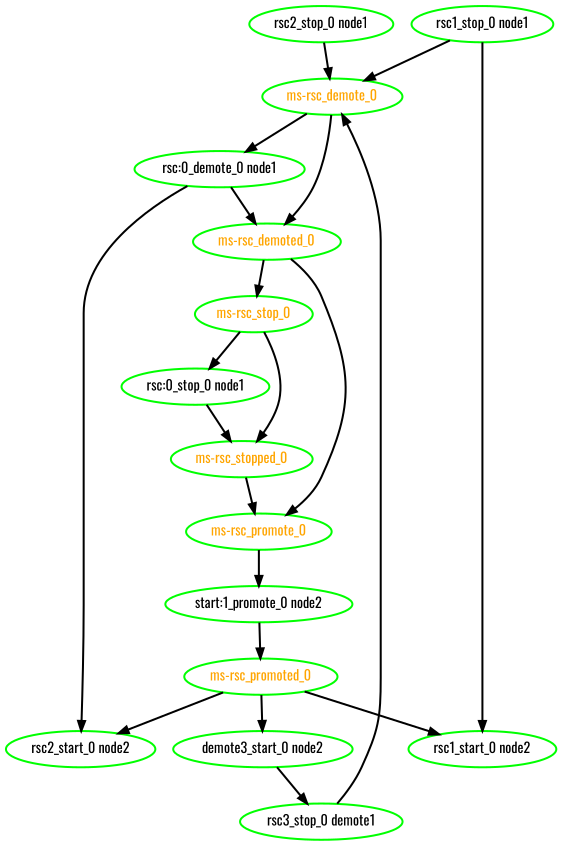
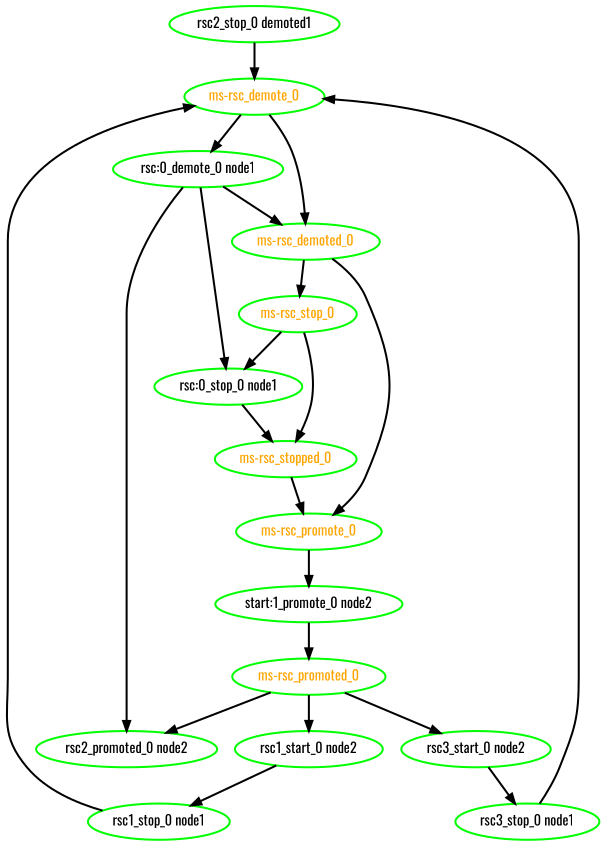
node "rsc2_stop_0 node1": label "rsc2_stop_0 node1" -> "rsc2_stop_0 demoted1"
edge "rsc:0_demote_0 node1" -> "rsc:0_stop_0 node1": added
edge "rsc1_stop_0 node1" -> "rsc1_start_0 node2": reversed
node "rsc2_start_0 node2": label "rsc2_start_0 node2" -> "rsc2_promoted_0 node2"
node "demote3_start_0 node2": label "demote3_start_0 node2" -> "rsc3_start_0 node2"
node "rsc3_stop_0 demote1": label "rsc3_stop_0 demote1" -> "rsc3_stop_0 node1"
